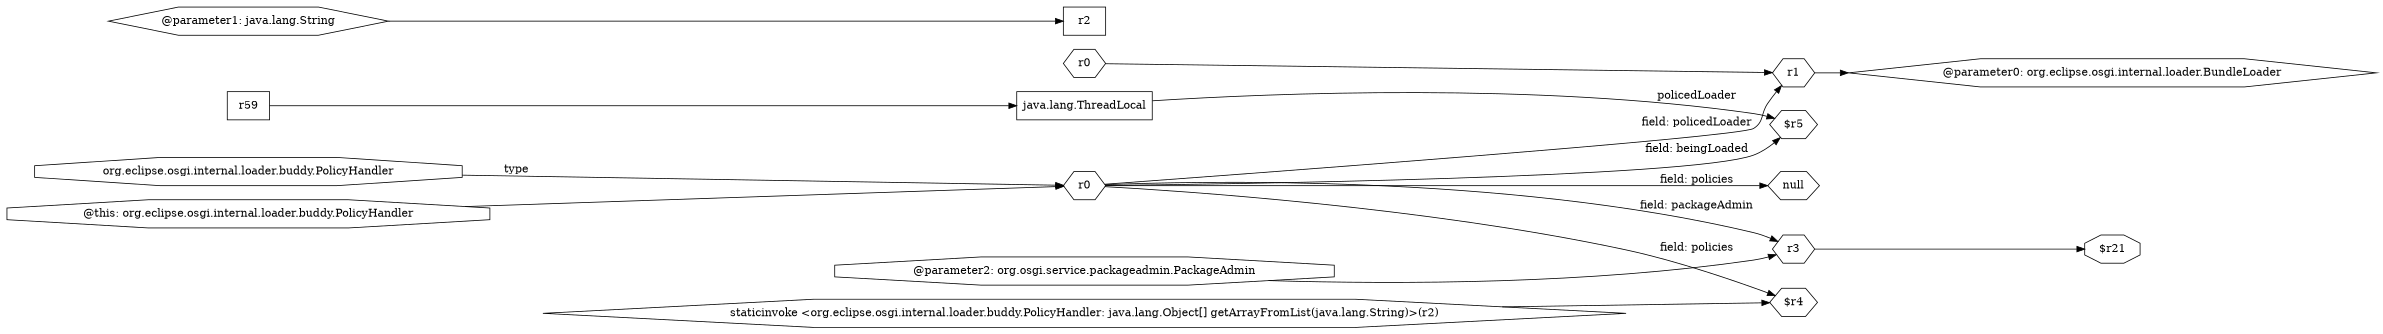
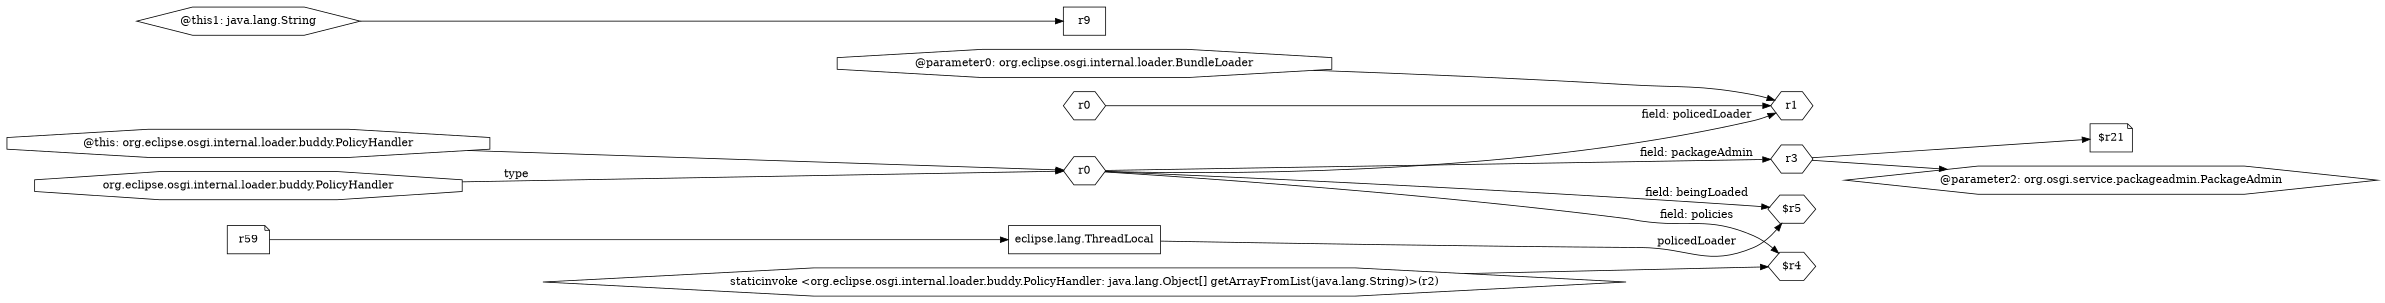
node "@parameter1: java.lang.String": label "@parameter1: java.lang.String" -> "@this1: java.lang.String"
node "r2": label "r2" -> "r9"
edge "r1" -> "@parameter0: org.eclipse.osgi.internal.loader.BundleLoader": reversed
node "@parameter0: org.eclipse.osgi.internal.loader.BundleLoader": shape hexagon -> octagon
node "r59": shape box -> note
node "java.lang.ThreadLocal": label "java.lang.ThreadLocal" -> "eclipse.lang.ThreadLocal"
node "null": removed
node "$r21": shape octagon -> note
node "@parameter2: org.osgi.service.packageadmin.PackageAdmin": shape octagon -> hexagon
edge "@parameter2: org.osgi.service.packageadmin.PackageAdmin" -> "r3": reversed
